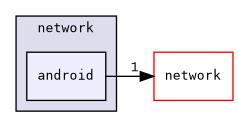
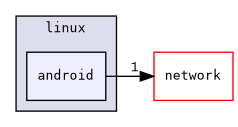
cluster "network": label "network" -> "linux"
